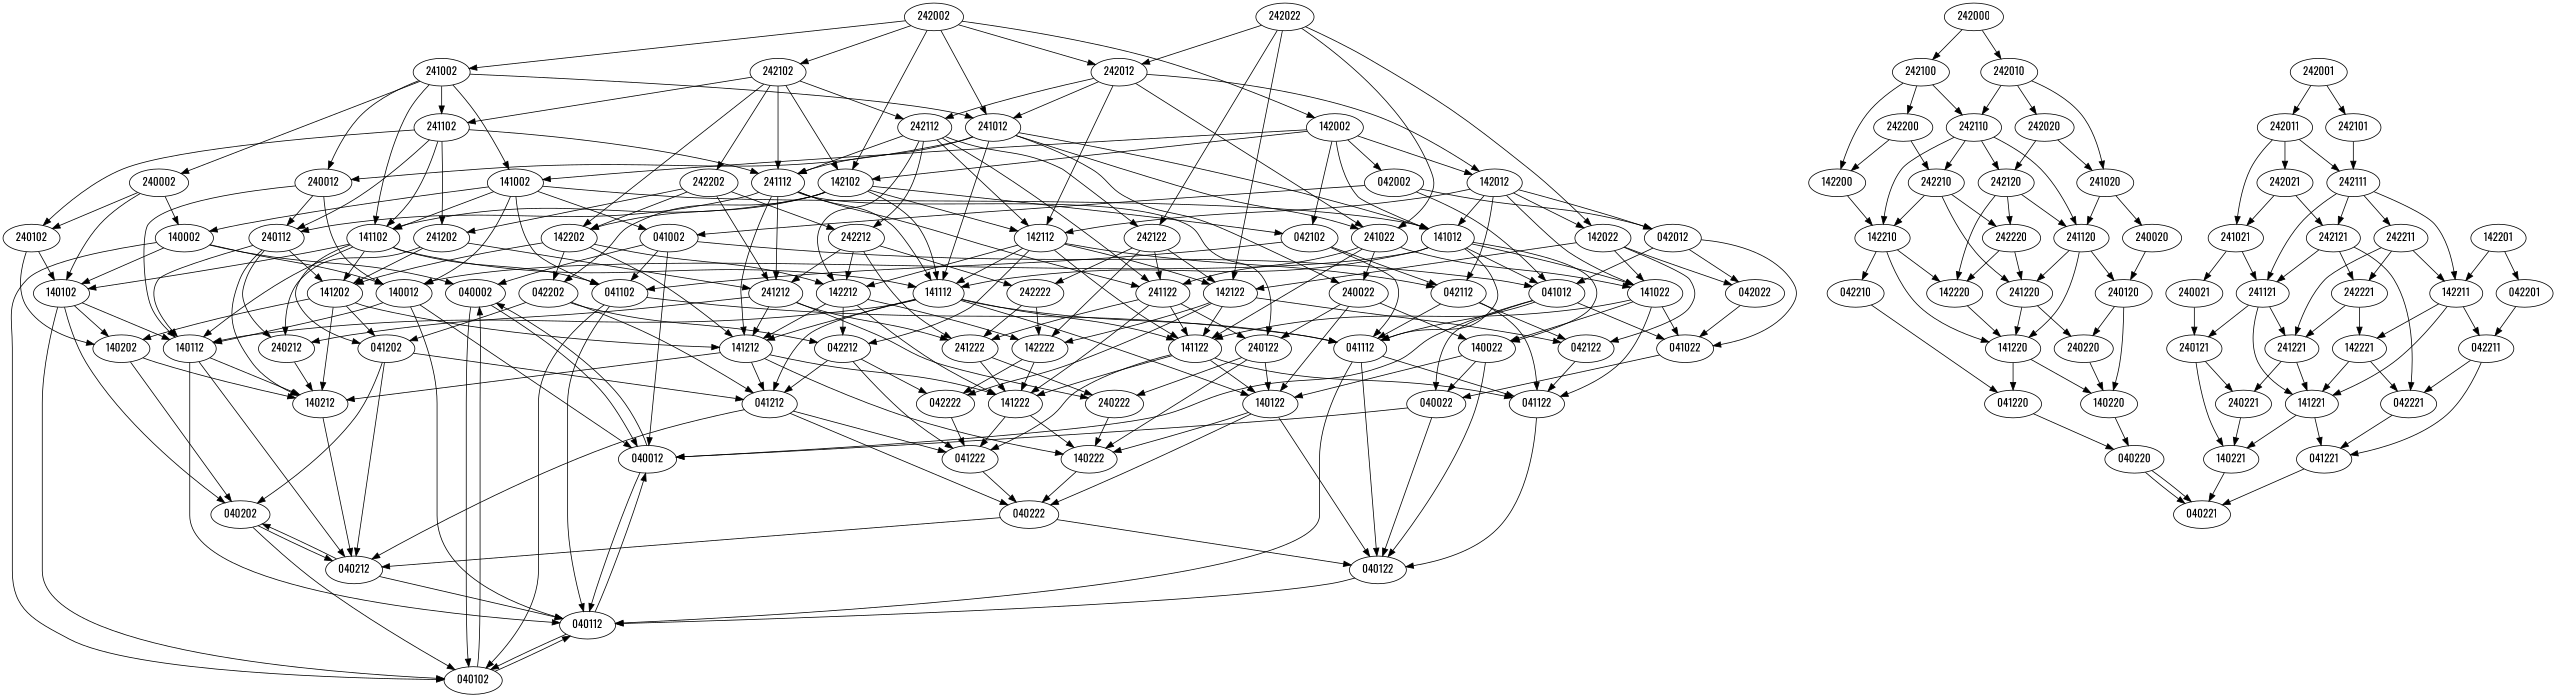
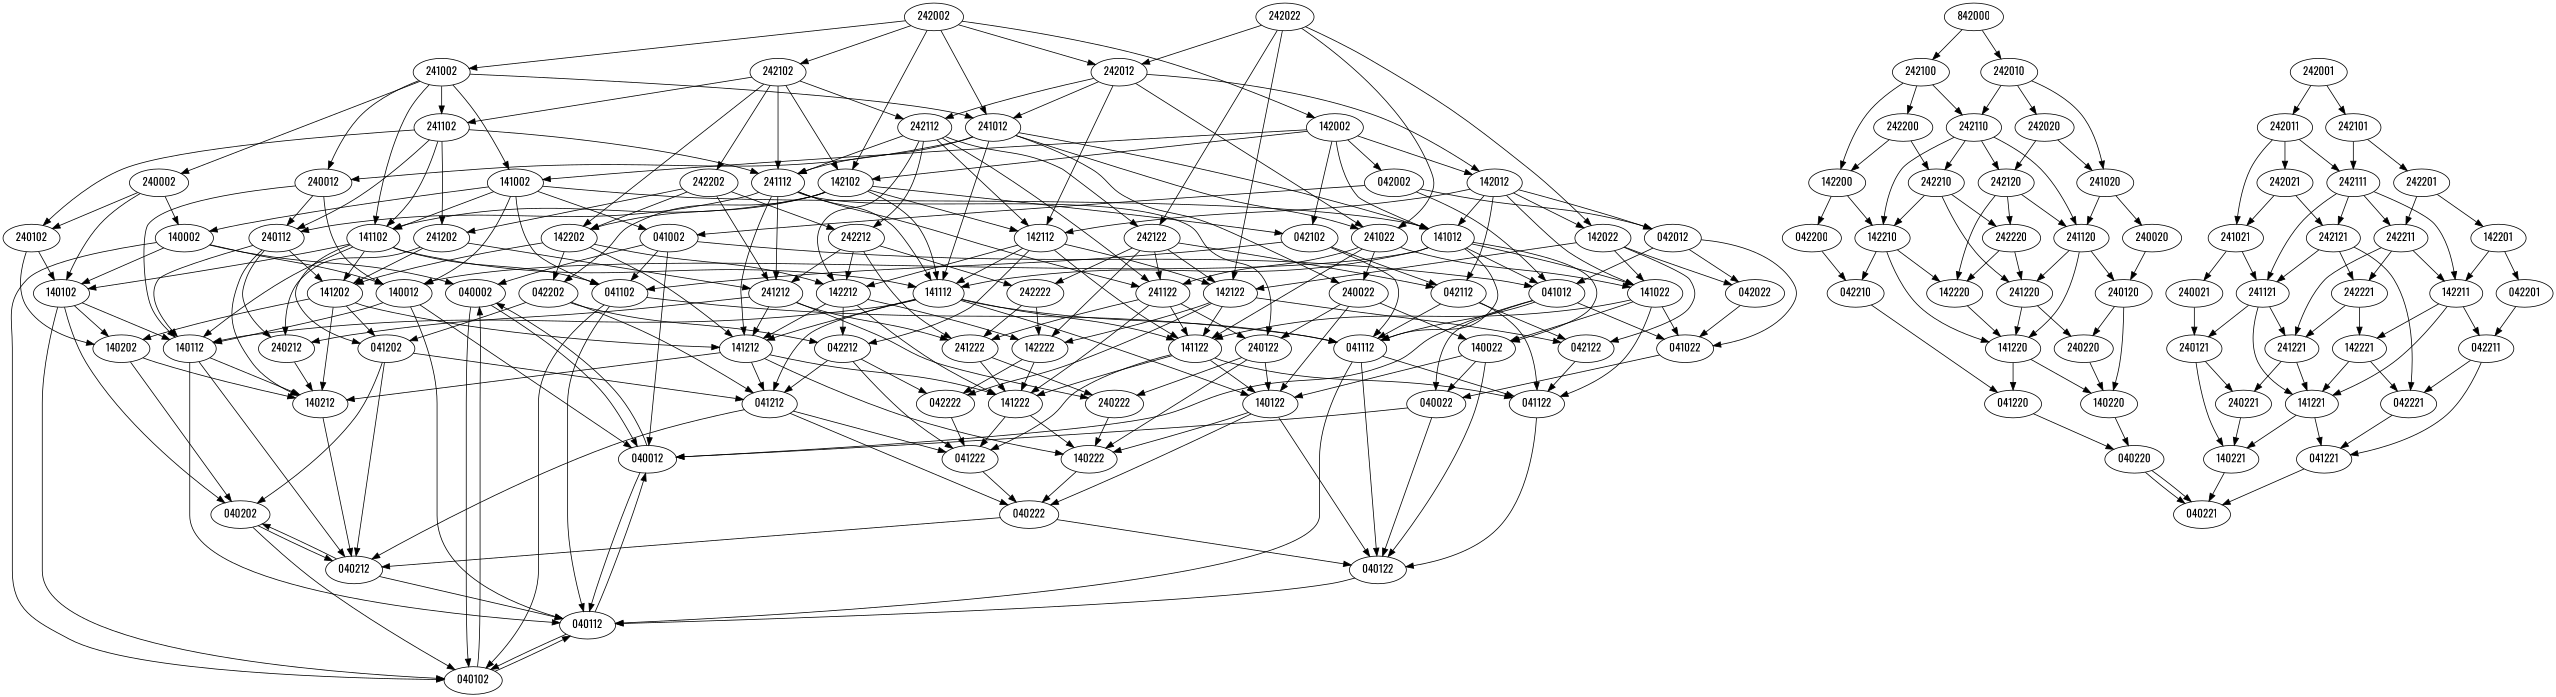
node "242000": label "242000" -> "842000"
node "242201": added
node "042200": added
edge "142112" -> "042112": now "242122" -> "042112"
